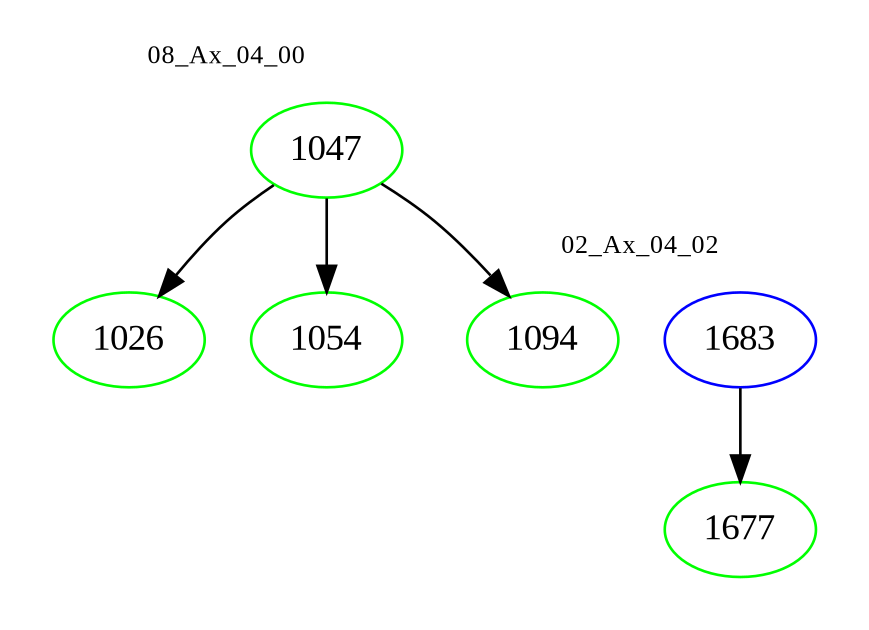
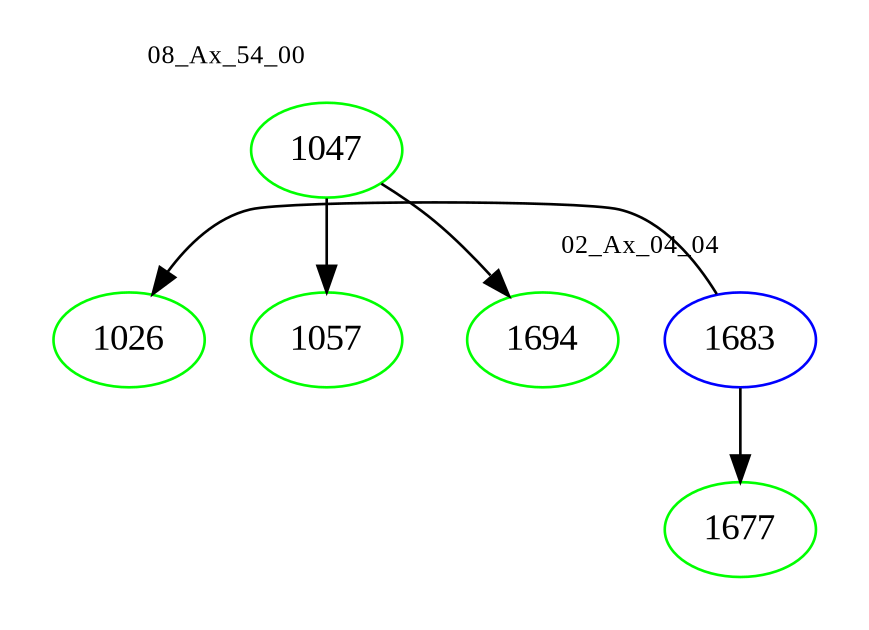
cluster "08_Ax_04_00": label "08_Ax_04_00" -> "08_Ax_54_00"
edge "1047" -> "1026": now "1683" -> "1026"
cluster "02_Ax_04_02": label "02_Ax_04_02" -> "02_Ax_04_04"
node "1054": label "1054" -> "1057"
node "1094": label "1094" -> "1694"
